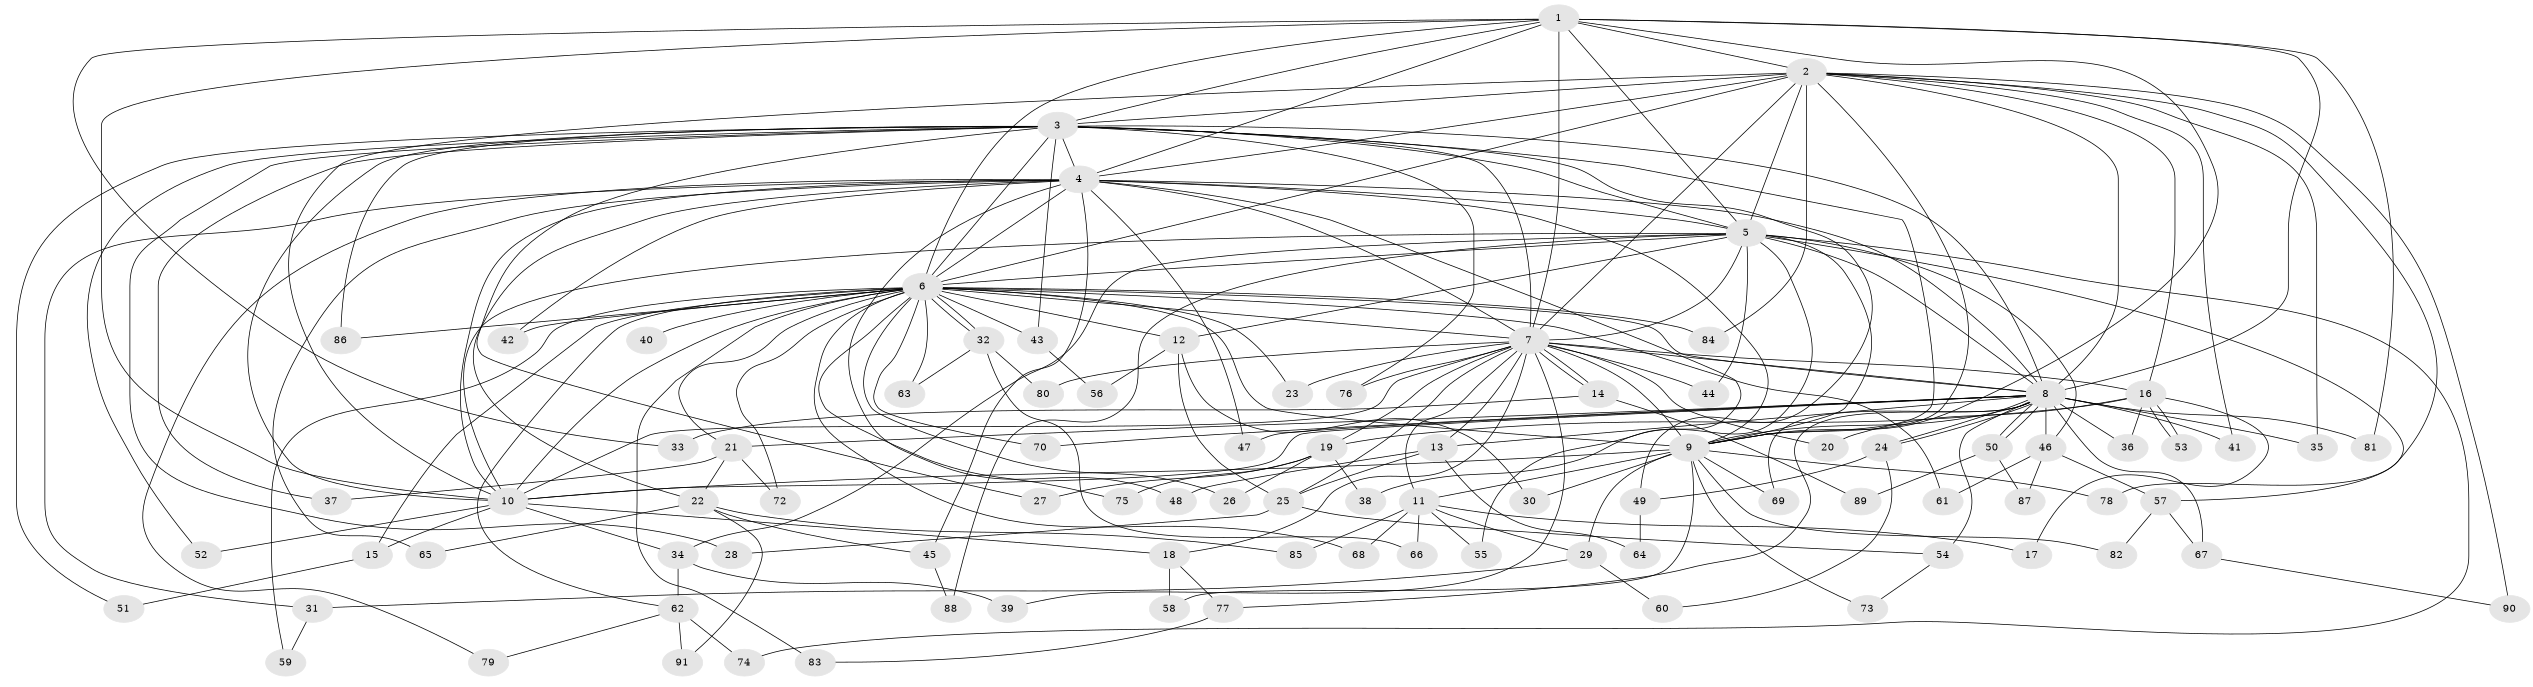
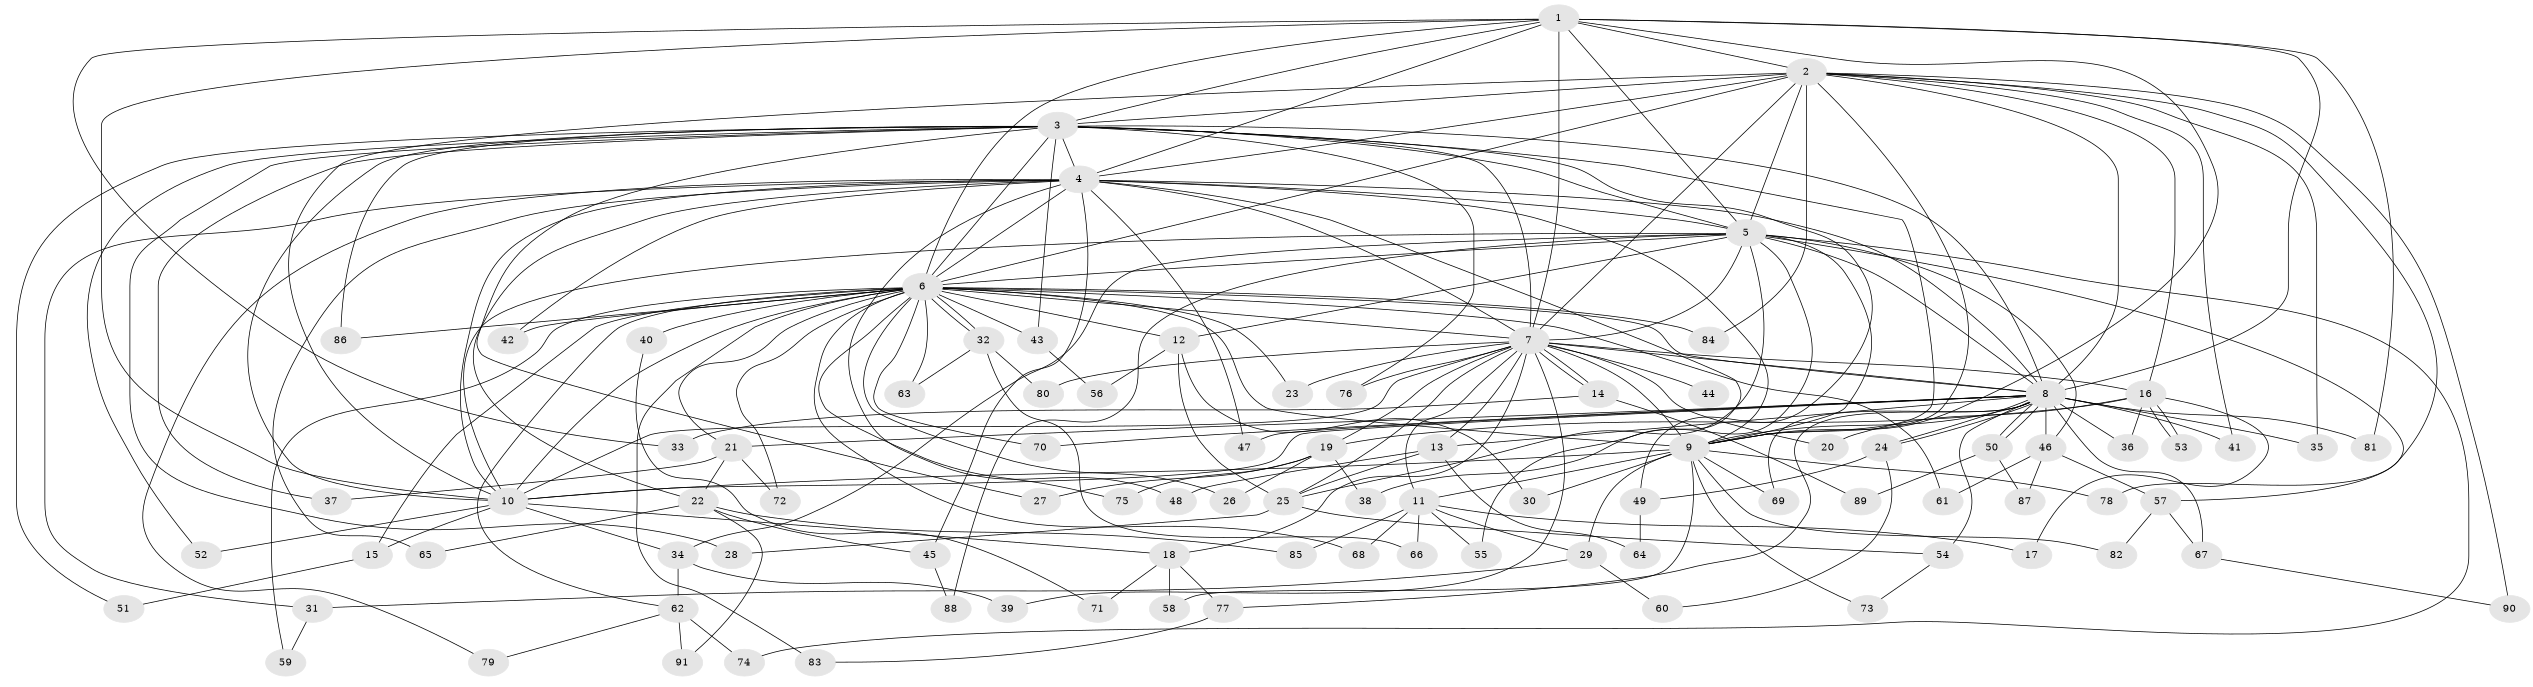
edge "5" -- "44": now "5" -- "25"
node "71": added
